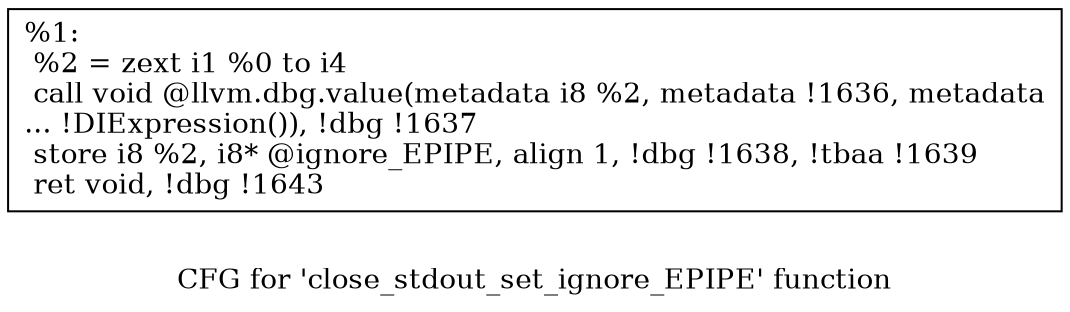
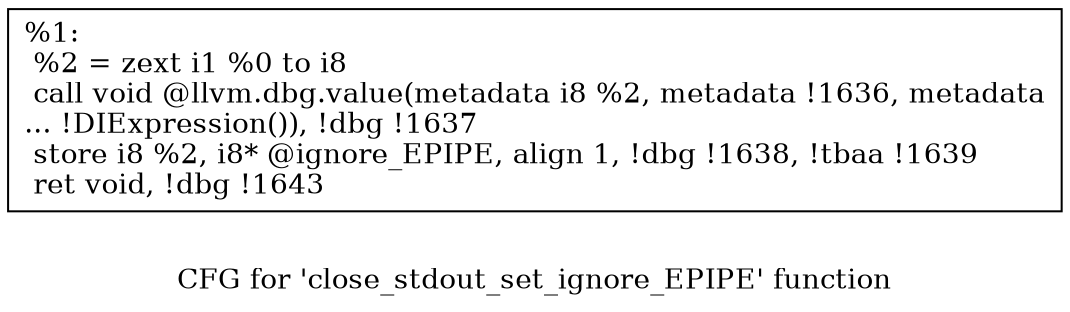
node "%1:": text "%2 = zext i1 %0 to i4" -> "%2 = zext i1 %0 to i8"
